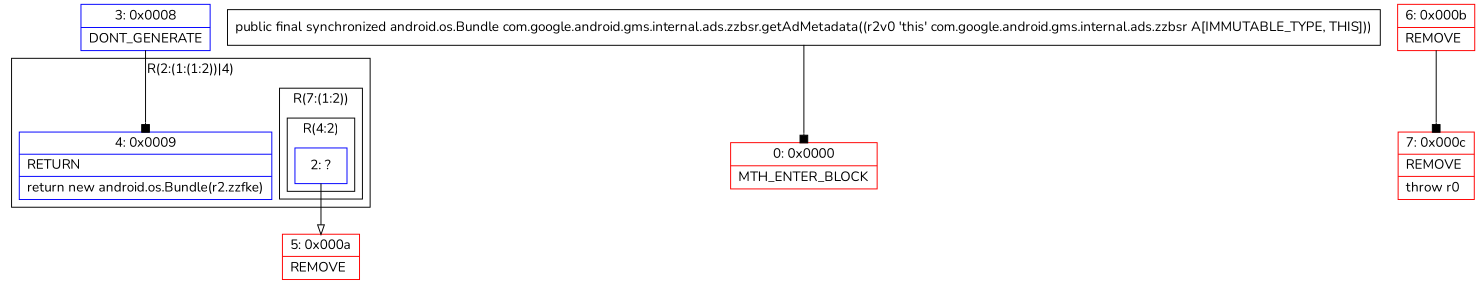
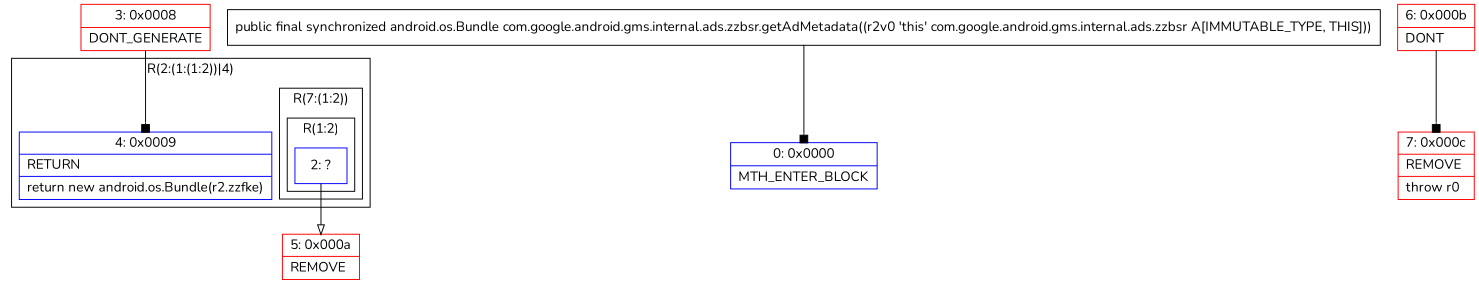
node "3: 0x0008": color blue -> red
node "6: 0x000b": text "REMOVE" -> "DONT"
cluster "R(4:2)": label "R(4:2)" -> "R(1:2)"
node "0: 0x0000": color red -> blue
